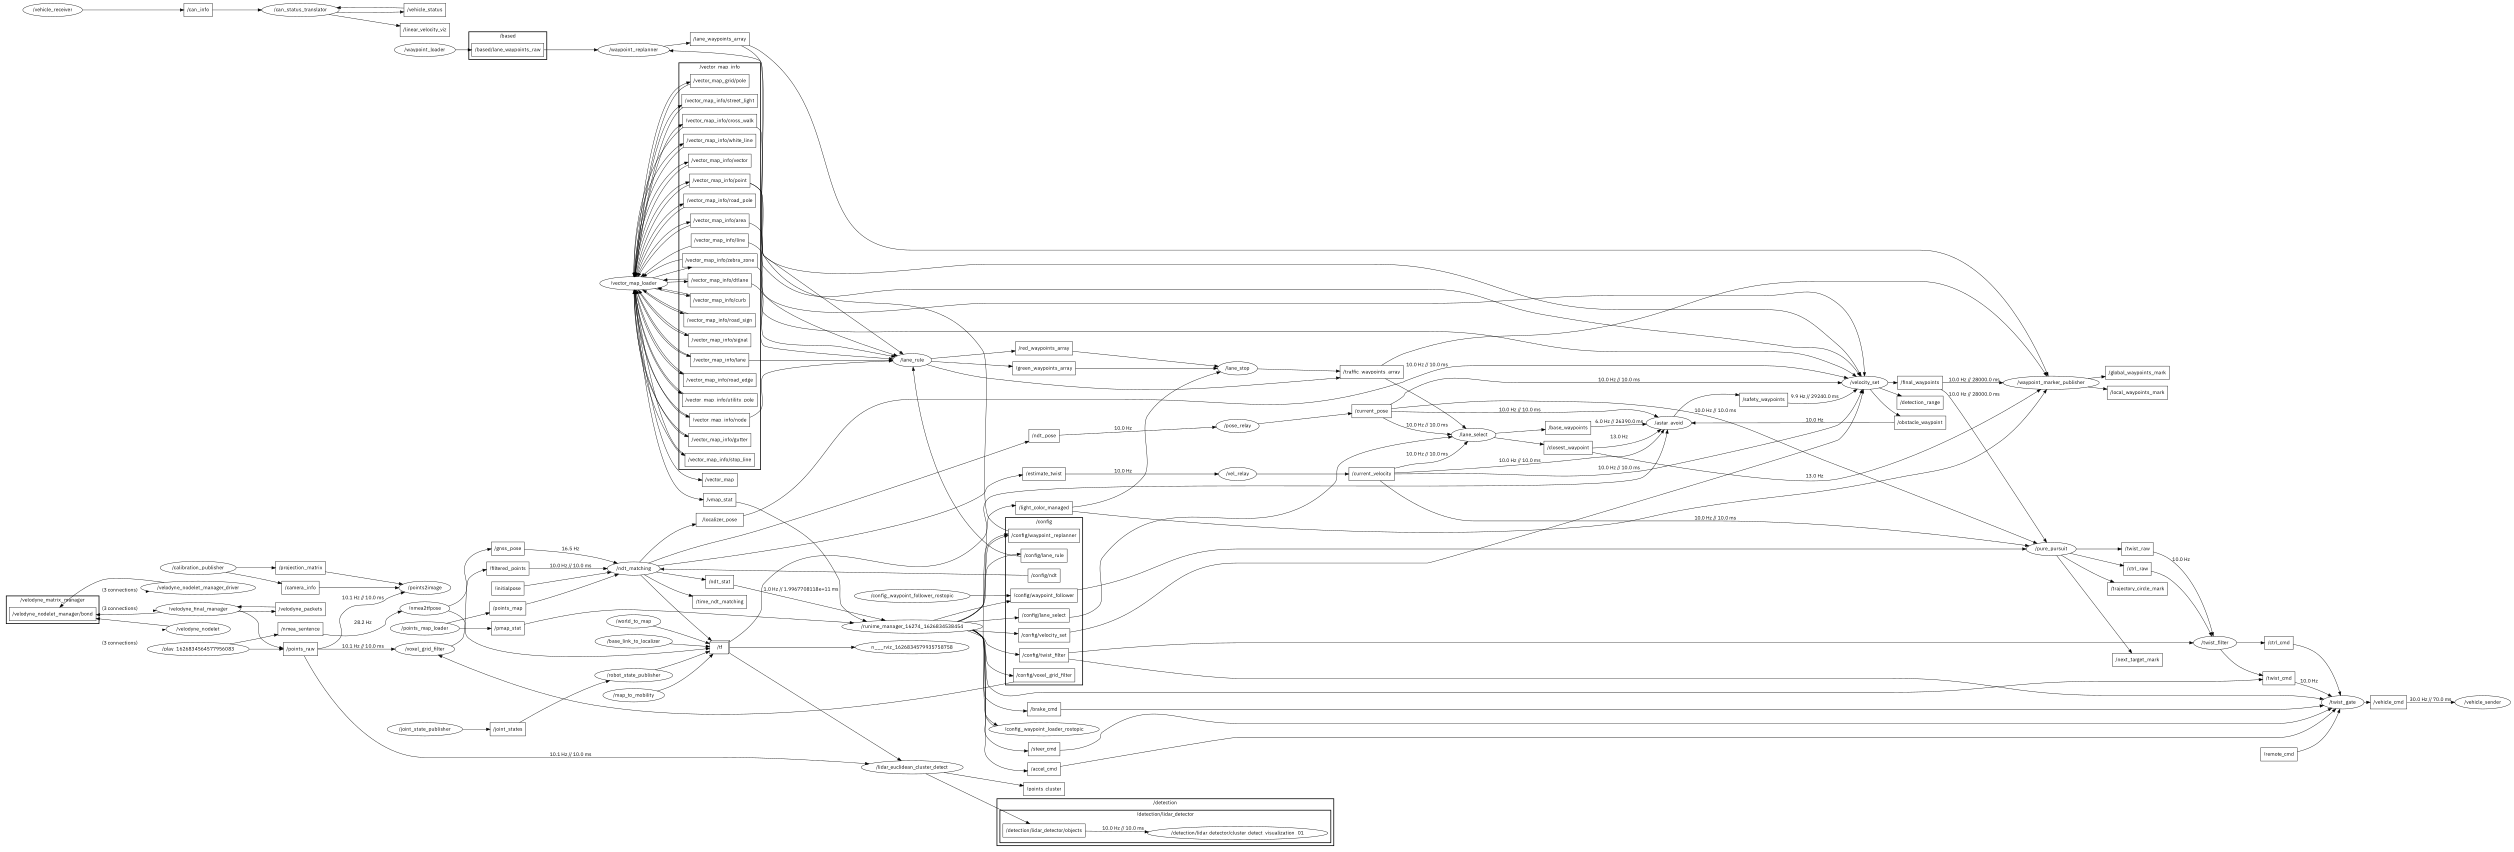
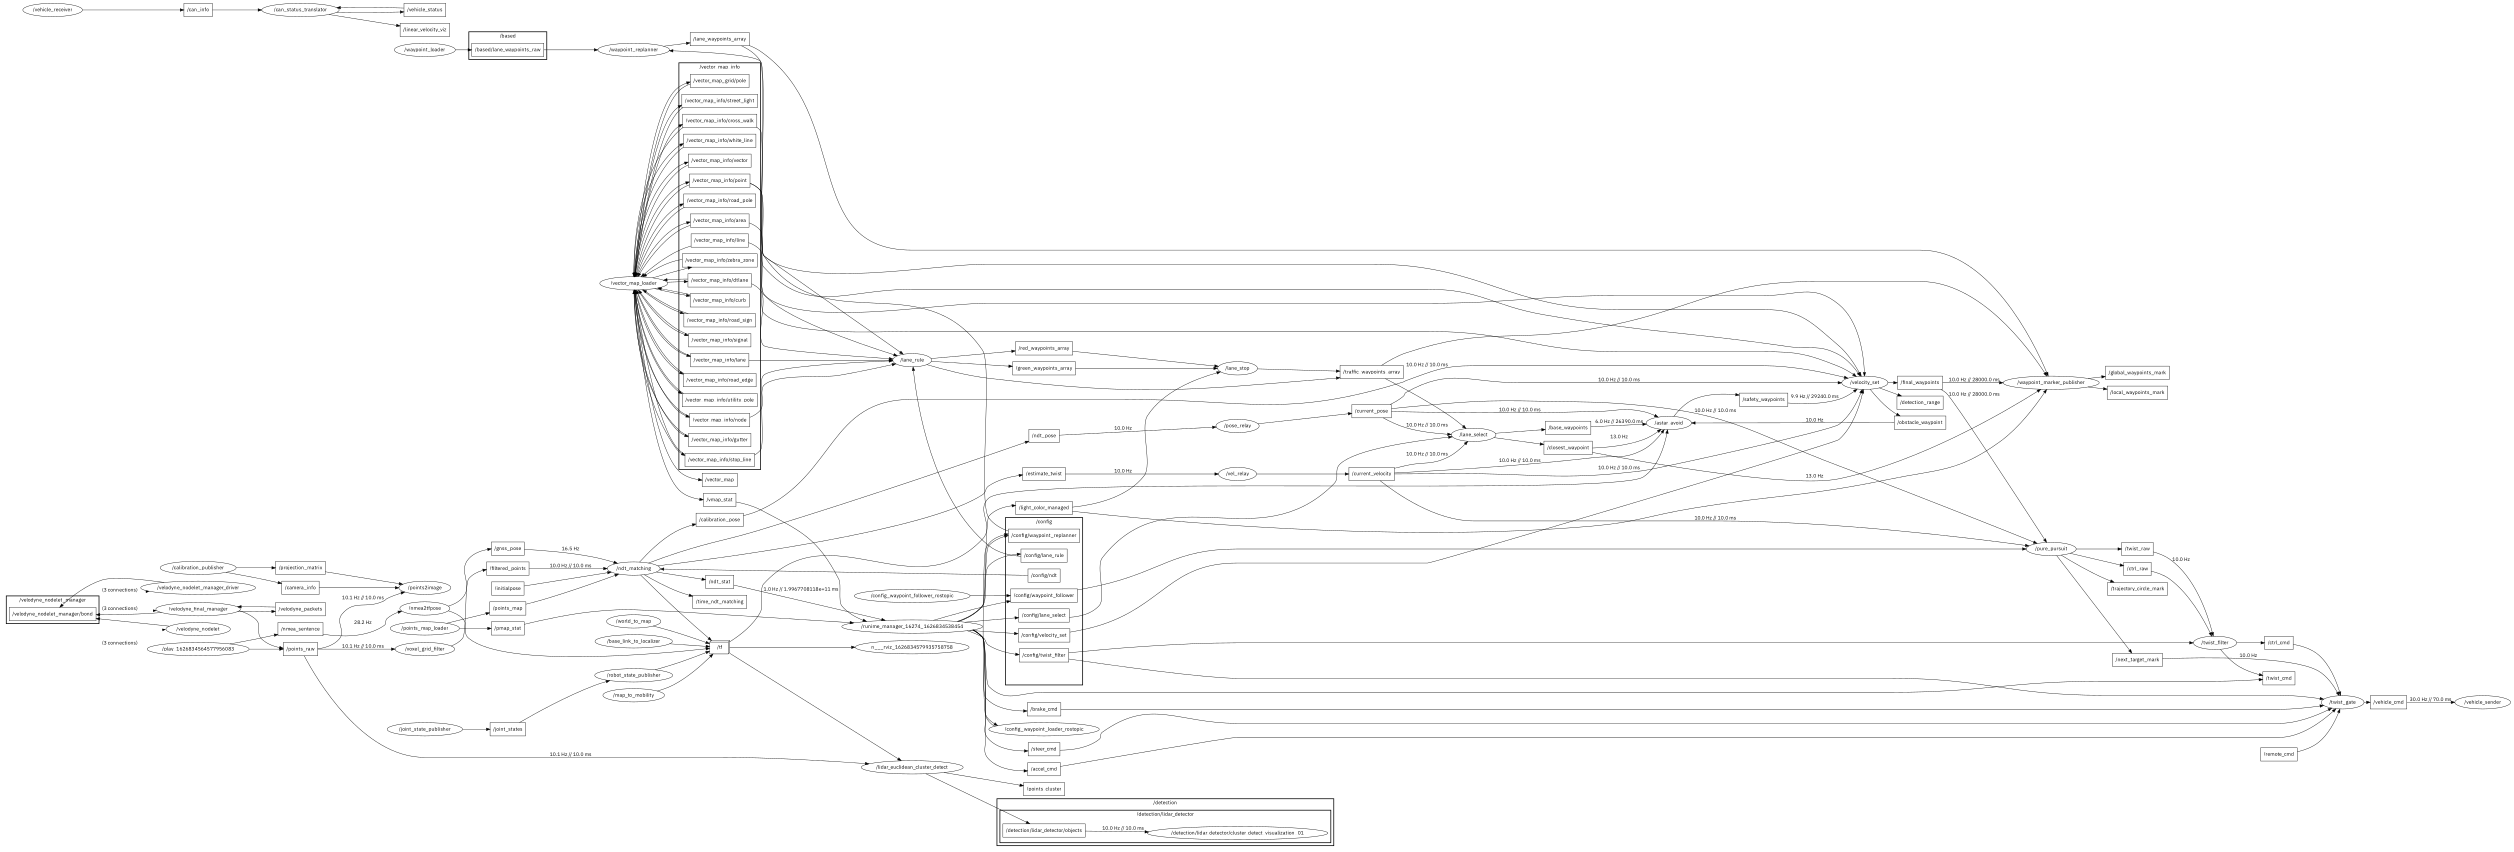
edge "/vector_map_info/zebra_zone" -> "/lane_rule": now "/vector_map_info/stop_line" -> "/lane_rule"
node "/localizer_pose": label "/localizer_pose" -> "/calibration_pose"
cluster "/velodyne_matrix_manager": label "/velodyne_matrix_manager" -> "/velodyne_nodelet_manager"
node "/config/voxel_grid_filter": removed
edge "/twist_cmd" -> "/twist_gate": now "/next_target_mark" -> "/twist_gate"
